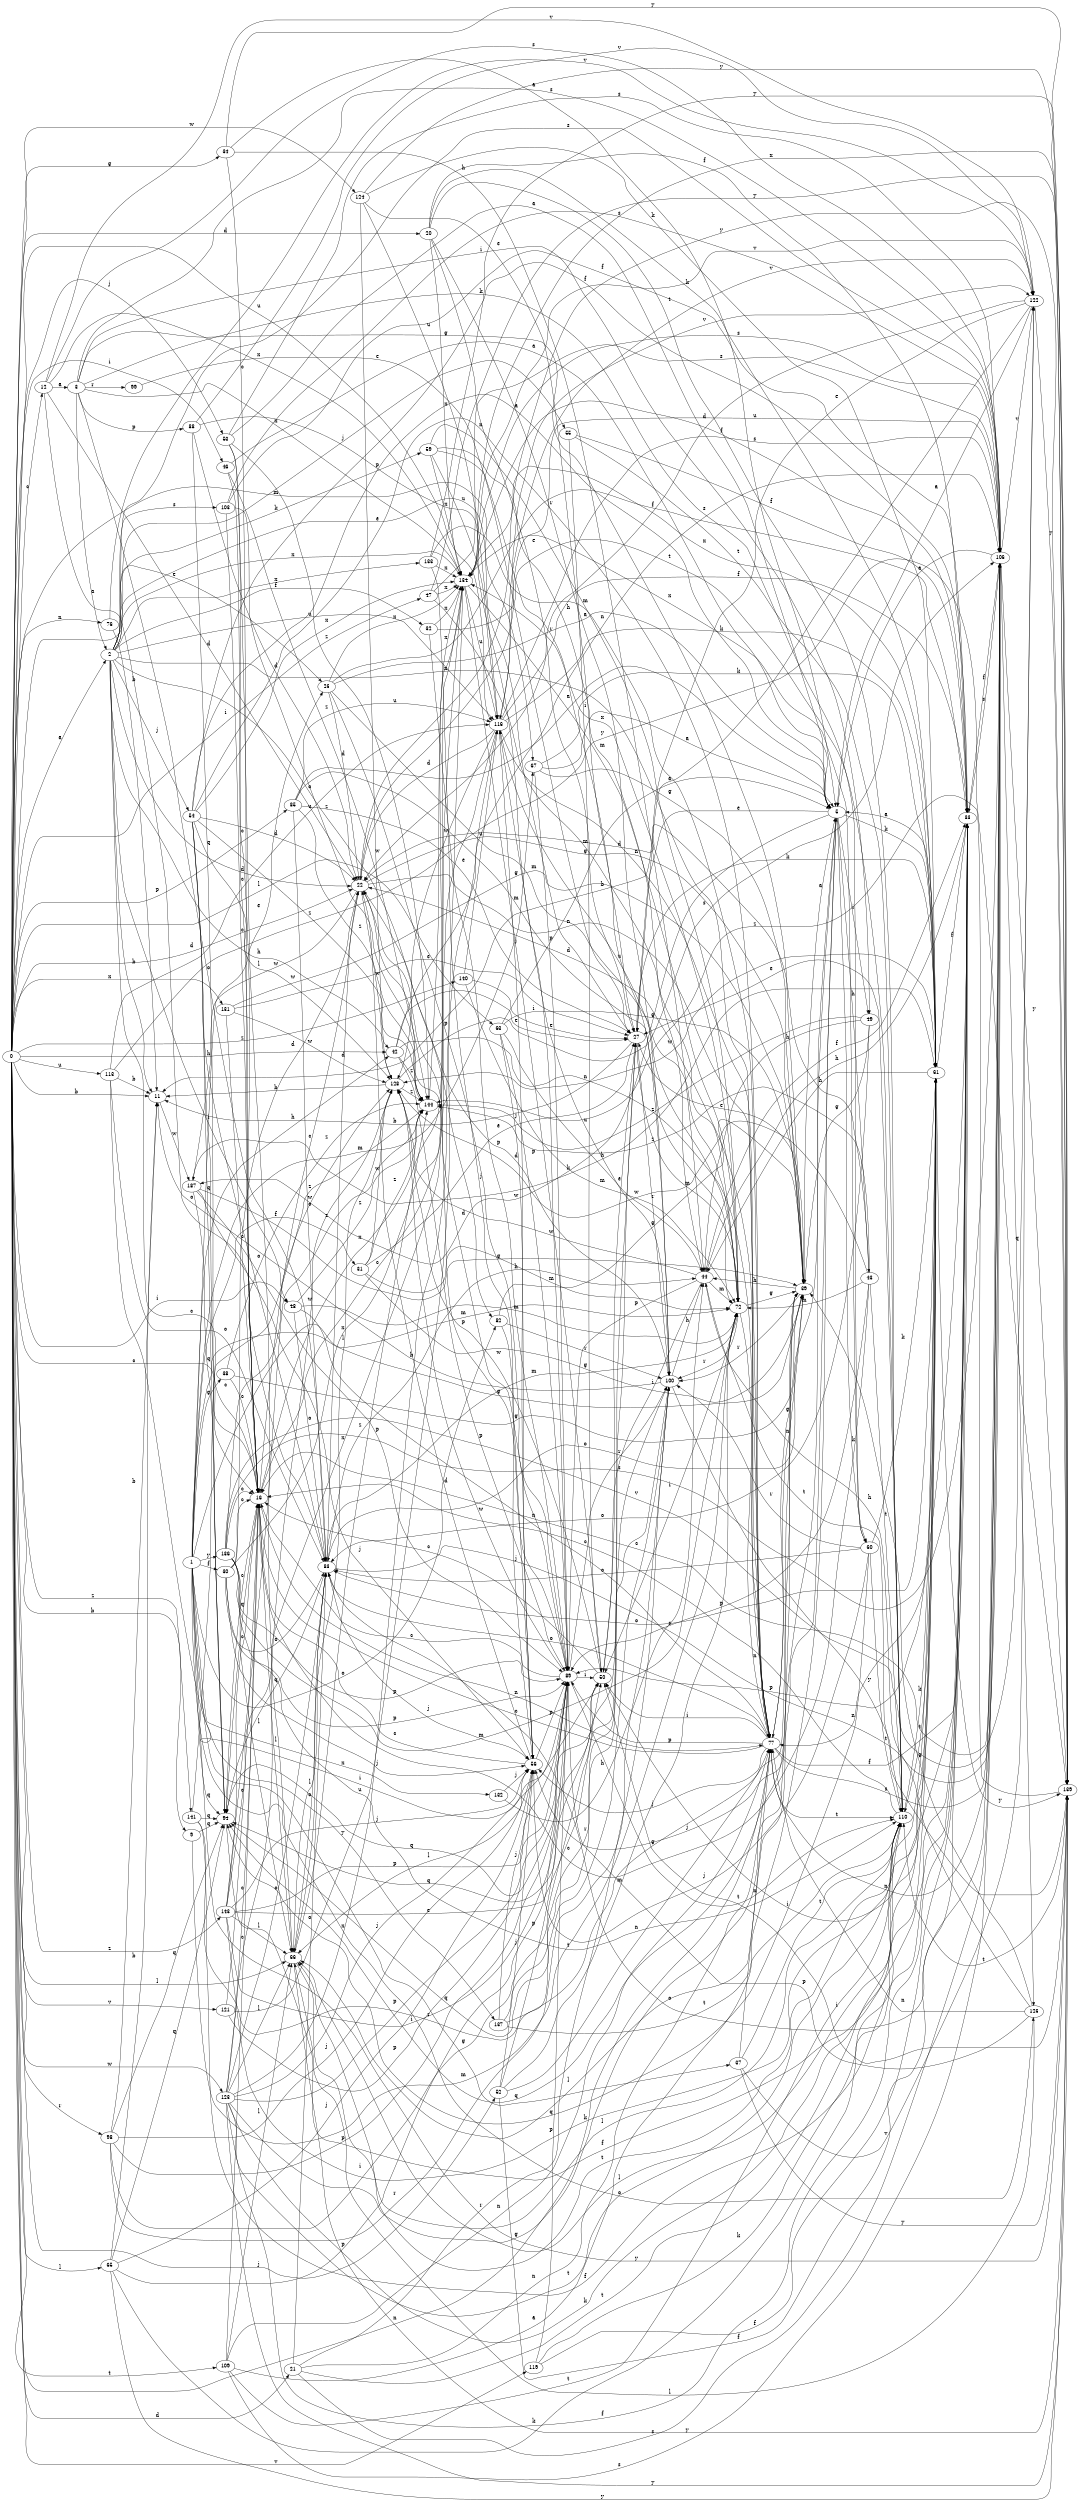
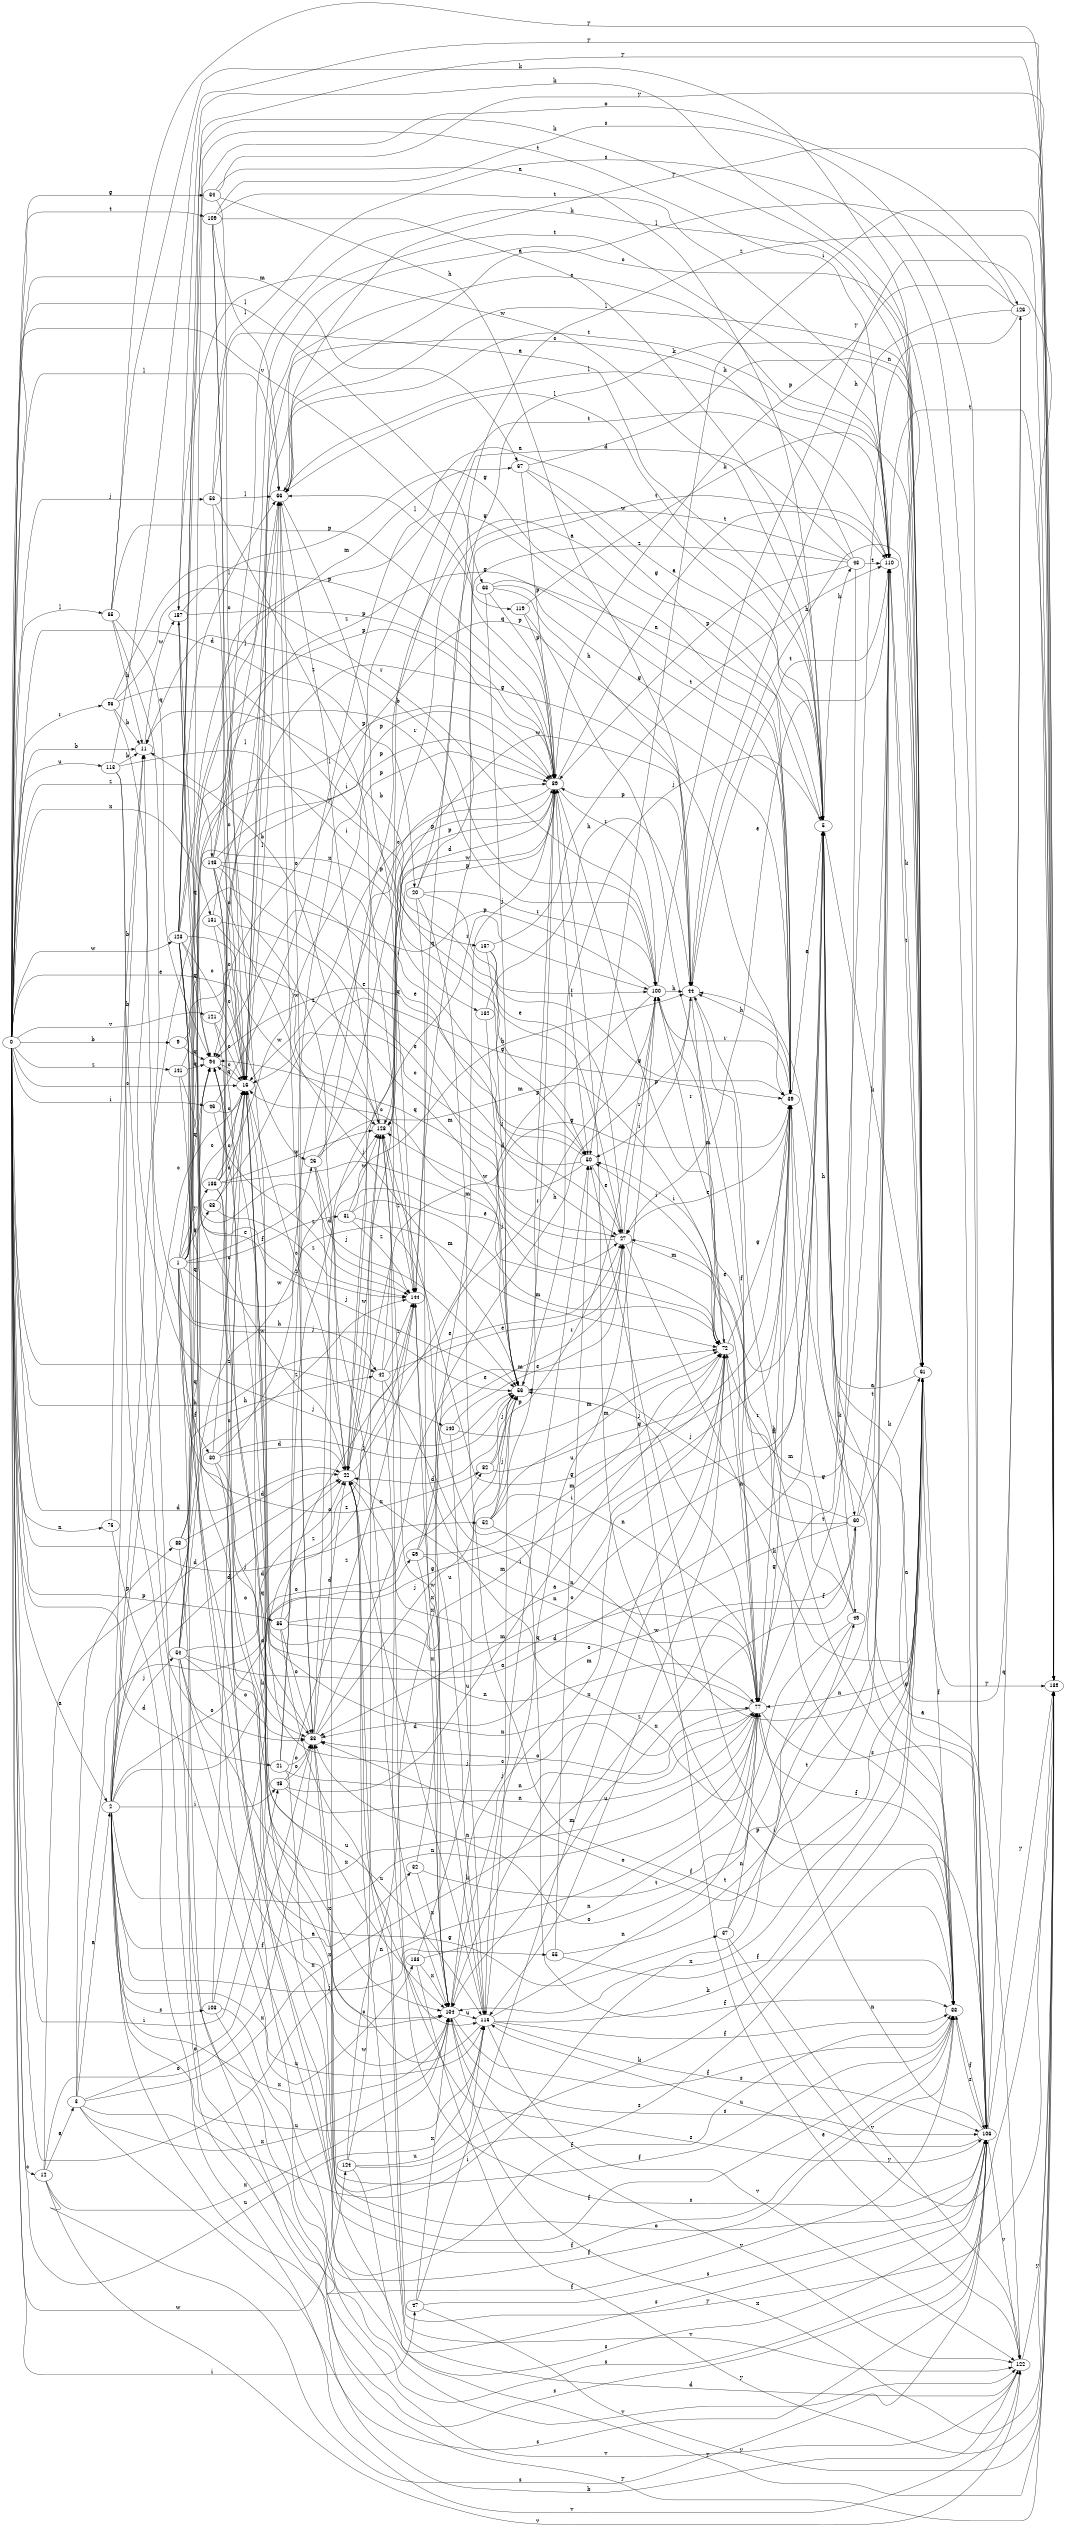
node "99": removed
edge "123" -> "134": label "x" -> "a"
edge "98" -> "94": now "123" -> "94"
